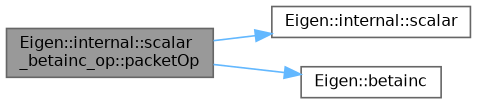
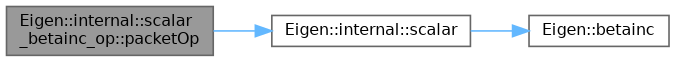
edge "Eigen::internal::scalar _betainc_op::packetOp" -> "Eigen::betainc": now "Eigen::internal::scalar" -> "Eigen::betainc"
